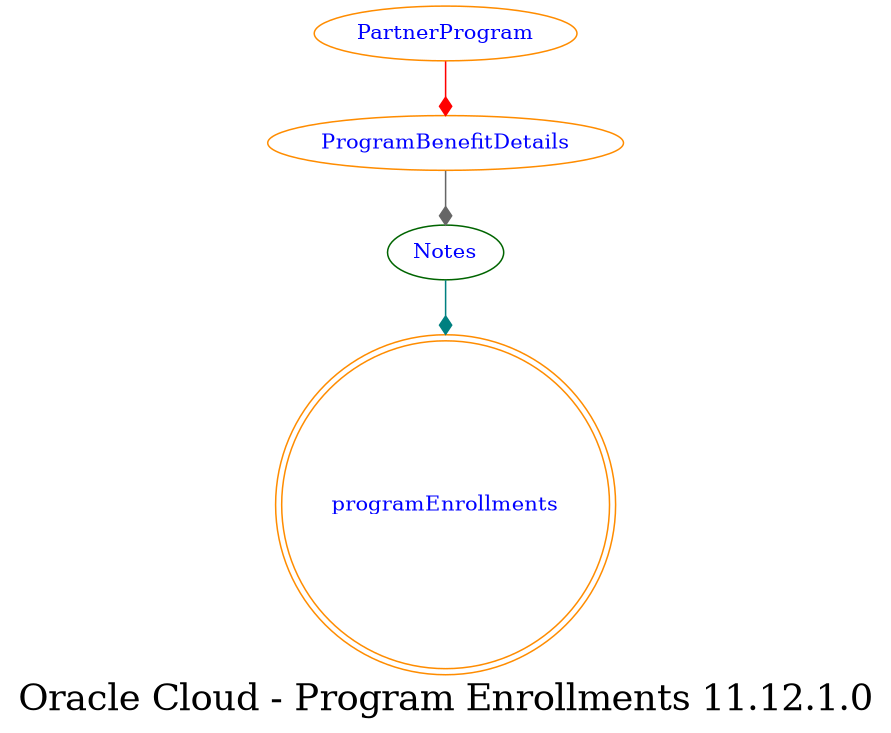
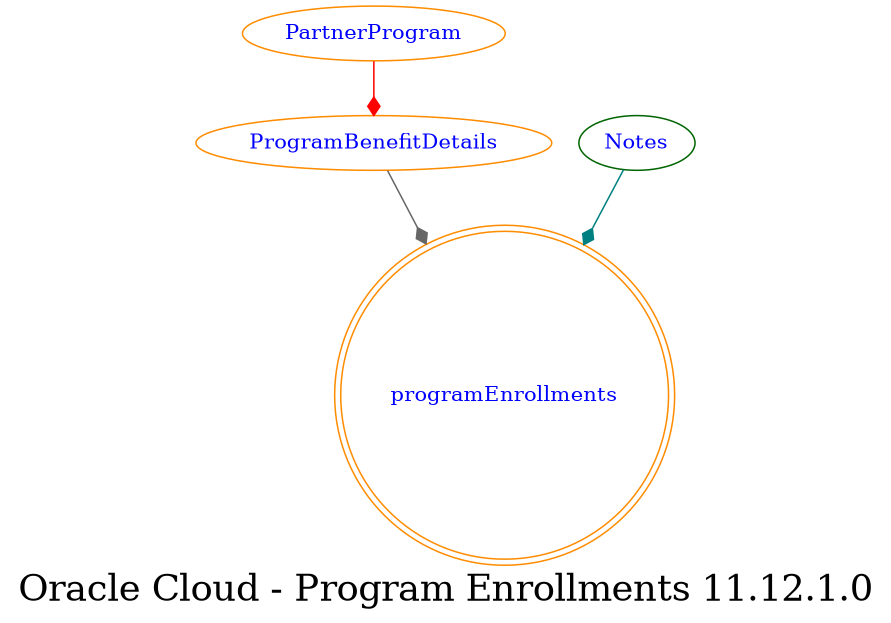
edge "ProgramBenefitDetails" -> "Notes": now "ProgramBenefitDetails" -> "programEnrollments"
